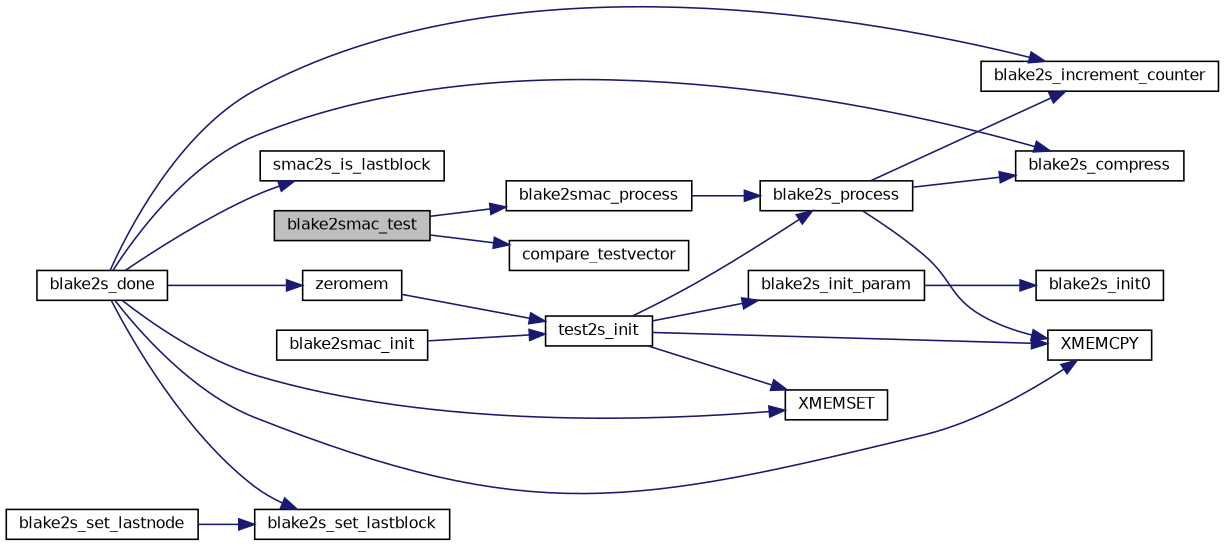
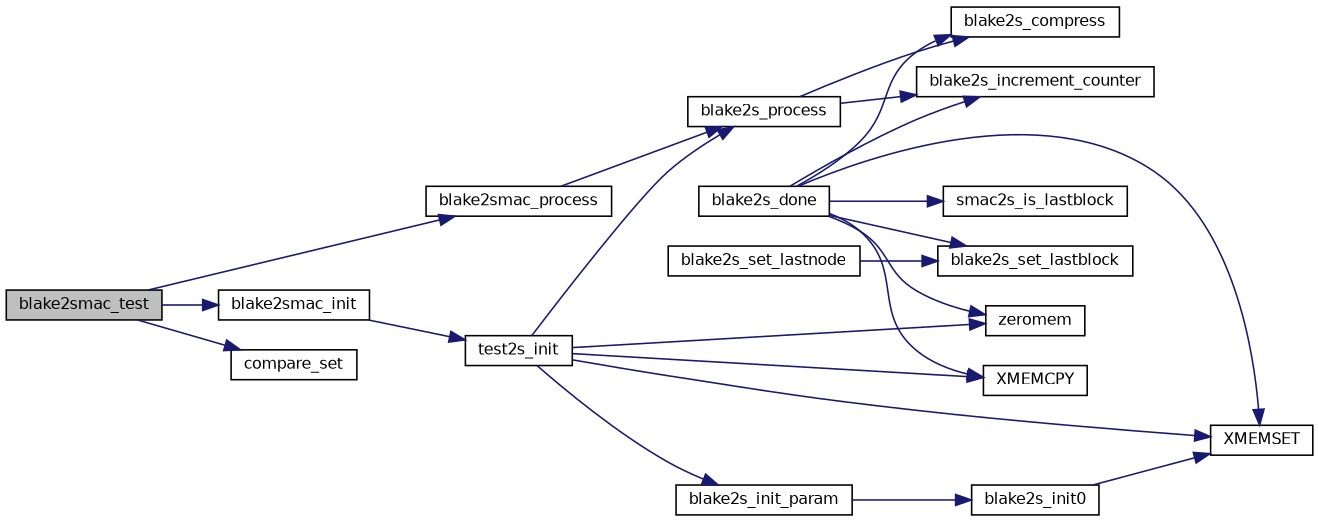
node "compare_testvector": label "compare_testvector" -> "compare_set"
edge "blake2s_process" -> "XMEMCPY": removed
edge "blake2smac_test" -> "blake2smac_init": added
edge "zeromem" -> "test2s_init": reversed
edge "blake2s_init0" -> "XMEMSET": added
